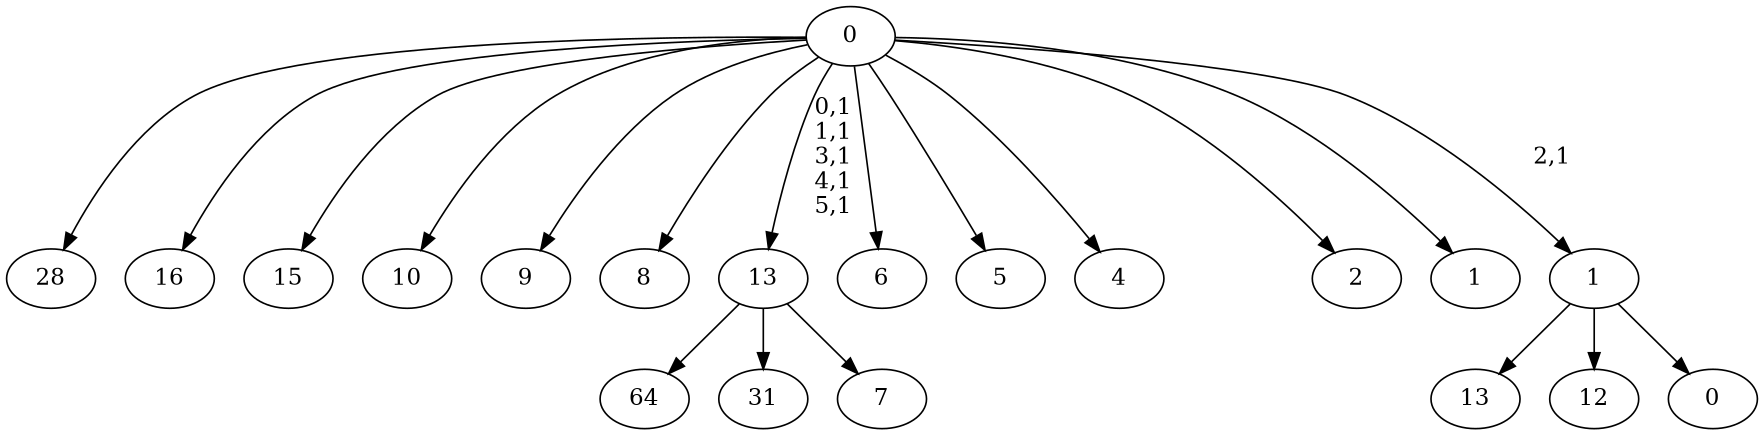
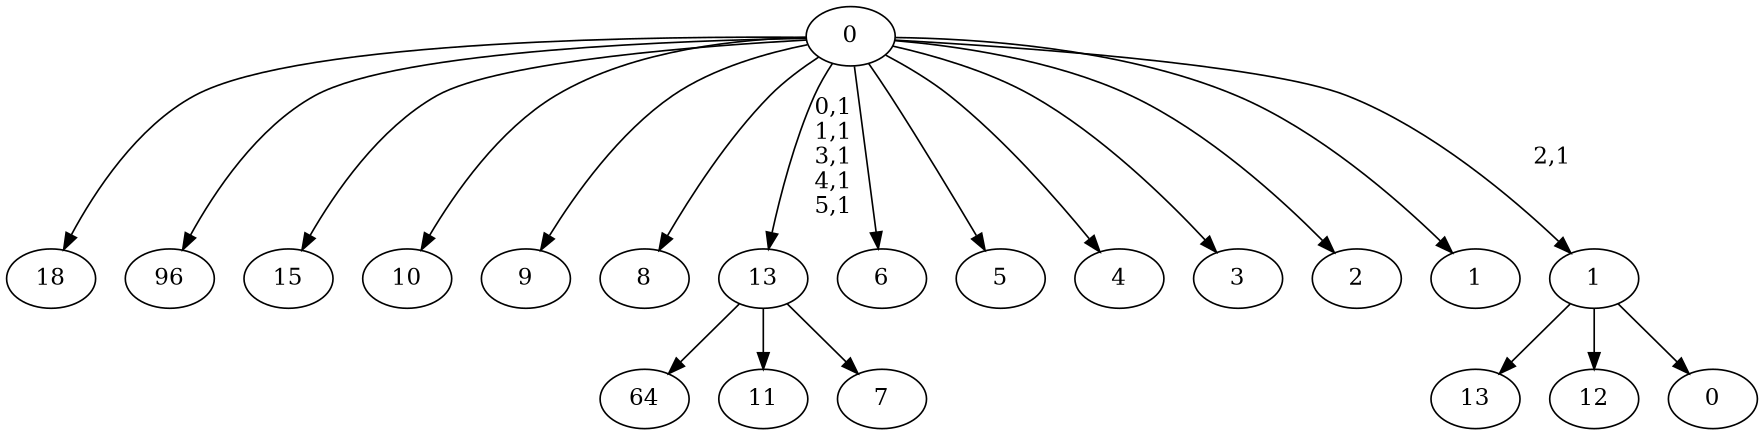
node "28": label "28" -> "18"
node "16": label "16" -> "96"
node "3": added
node "31": label "31" -> "11"
